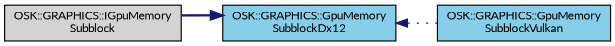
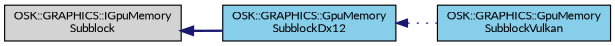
edge "OSK::GRAPHICS::IGpuMemory Subblock" -> "OSK::GRAPHICS::GpuMemory SubblockDx12": reversed
